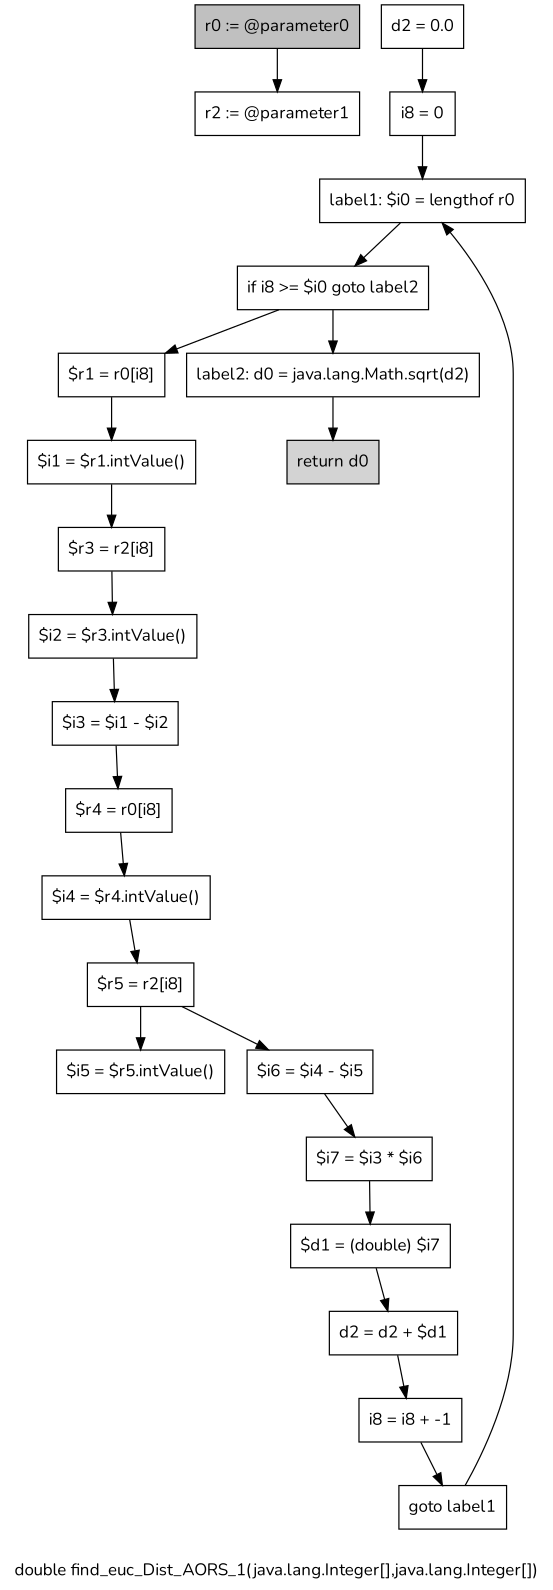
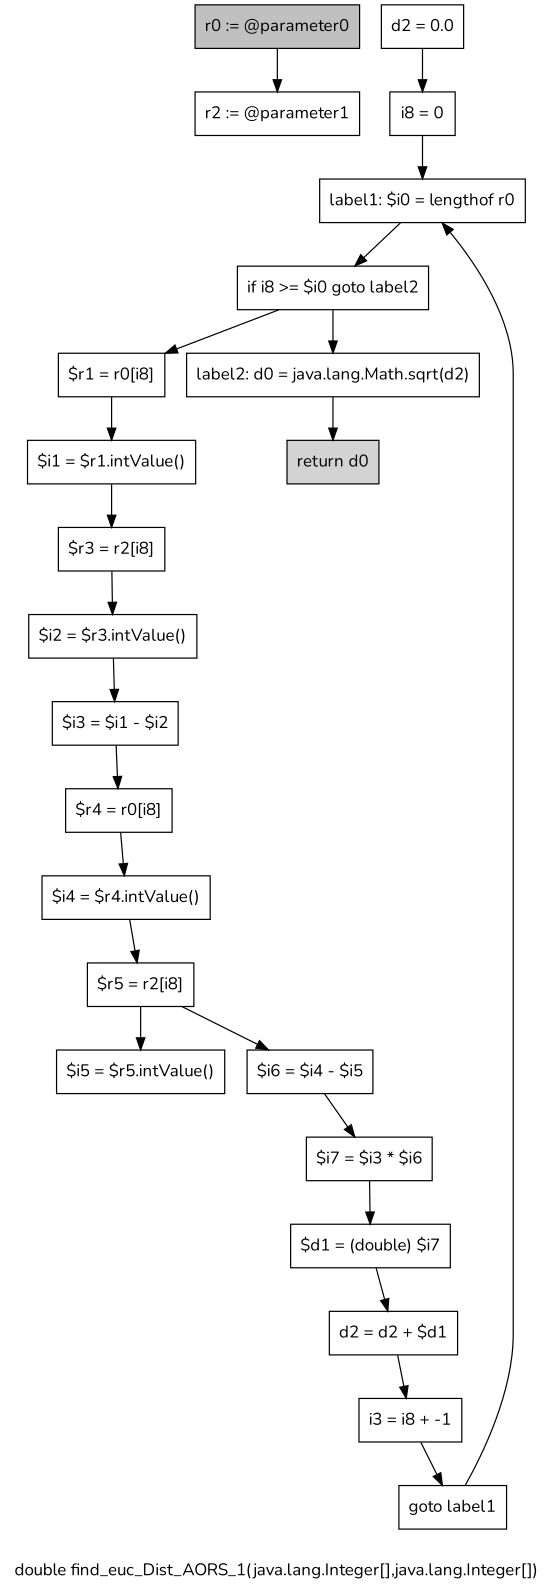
node "i8 = i8 + -1": label "i8 = i8 + -1" -> "i3 = i8 + -1"
